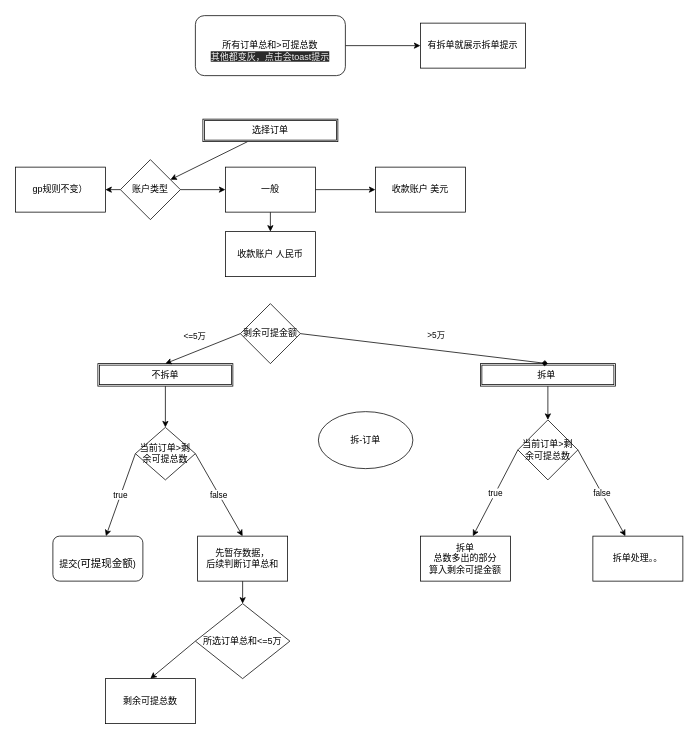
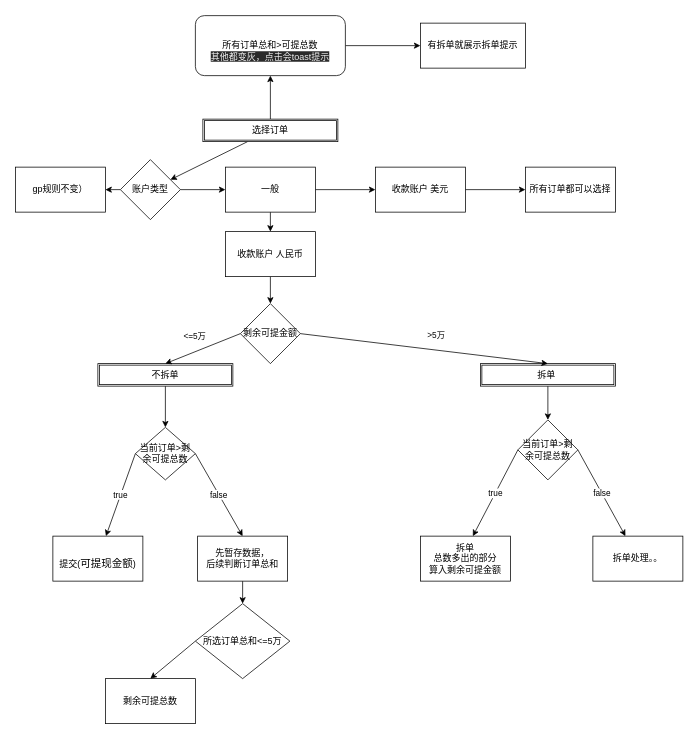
edge "选择订单" -> "所有订单总和>可提总数 其他都变灰，点击会toast提示": added
edge "收款账户 美元" -> "所有订单都可以选择": added
node "所有订单都可以选择": added
edge "收款账户 人民币" -> "剩余可提金额": added
edge "剩余可提金额" -> "拆单": arrowhead diamond -> classic
node "拆-订单": removed
node "提交(可提现金额)": shape rounded rectangle -> rectangle
